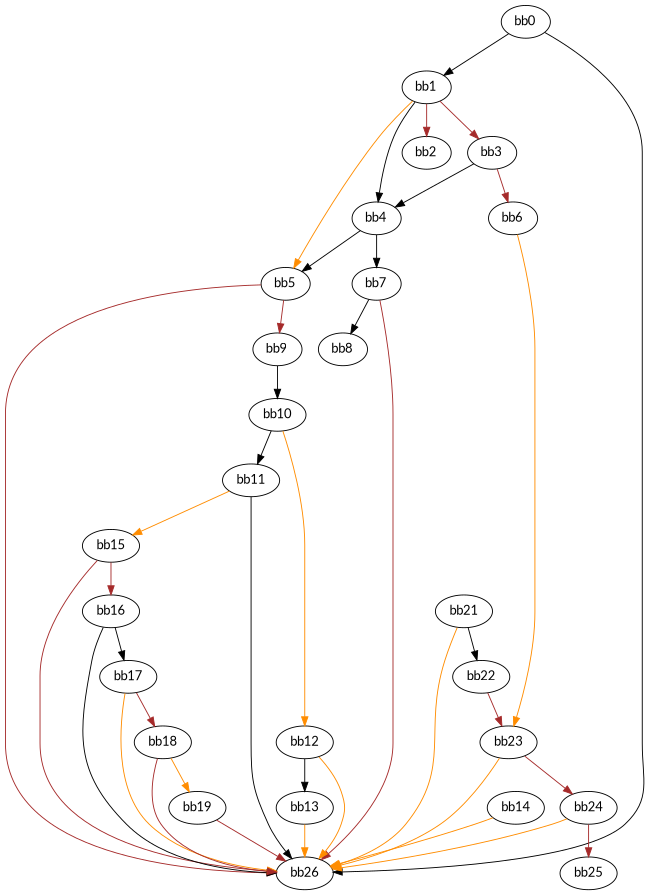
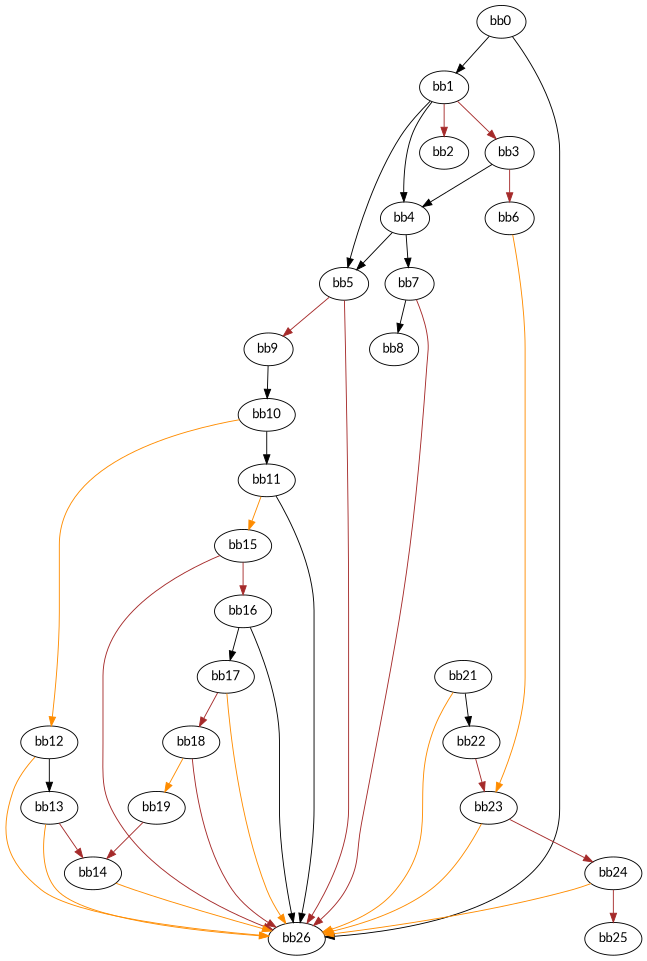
edge "bb1" -> "bb5": color darkorange -> black
edge "bb13" -> "bb14": added
edge "bb19" -> "bb26": now "bb19" -> "bb14"
